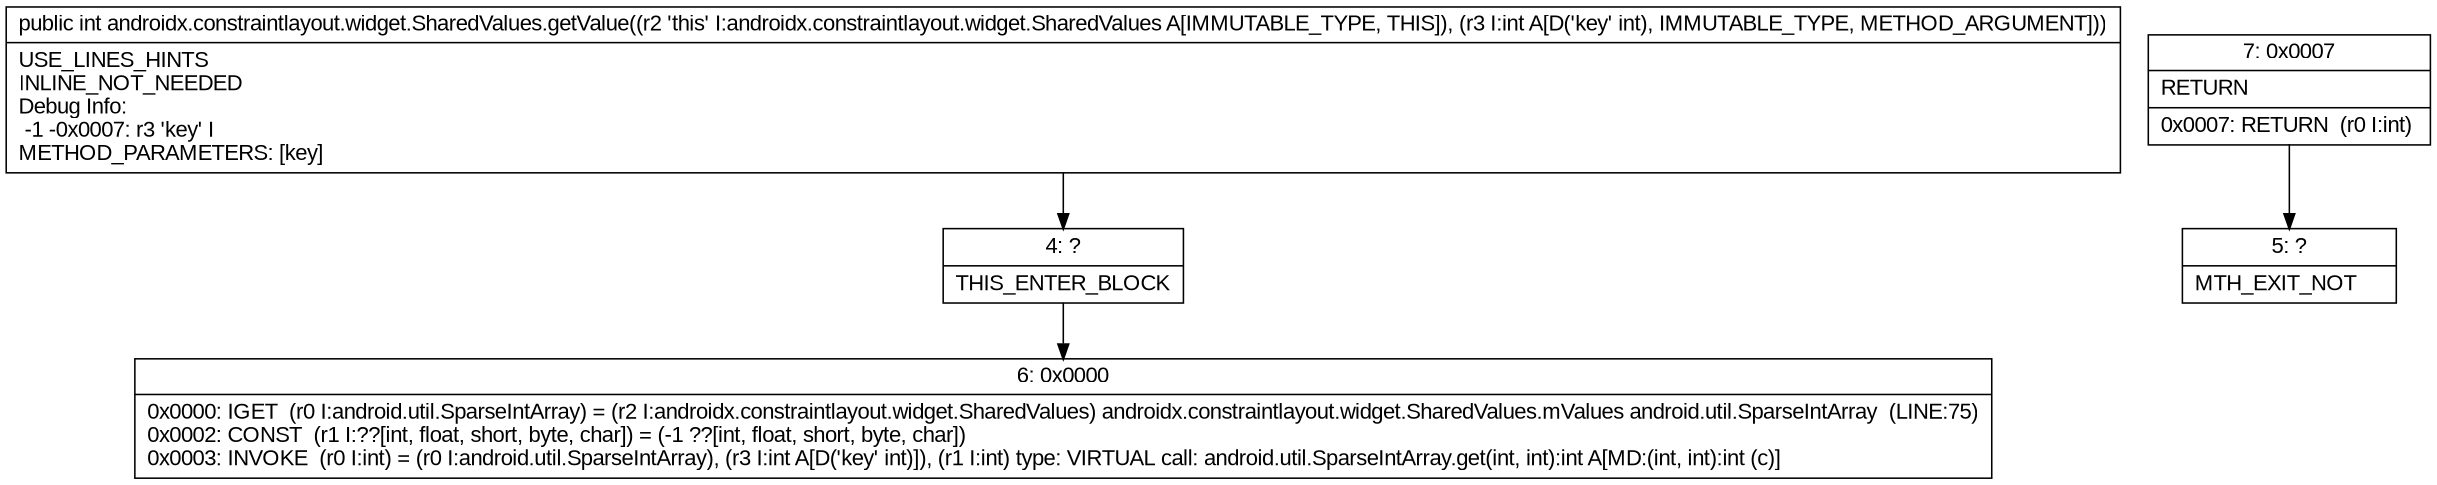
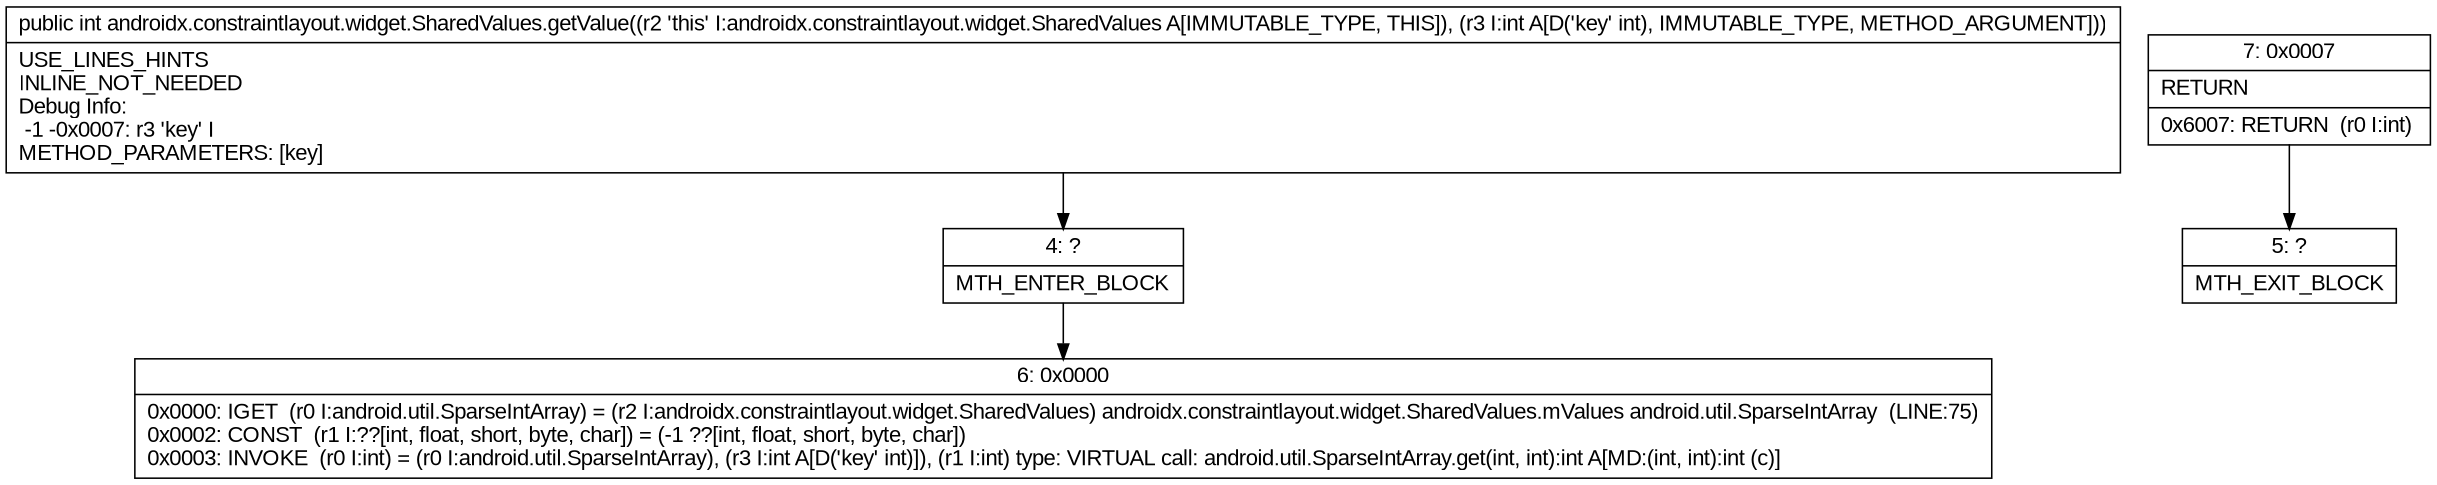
node "7: 0x0007": text "0x0007: RETURN  (r0 I:int)" -> "0x6007: RETURN  (r0 I:int)"
node "4: ?": text "THIS_ENTER_BLOCK" -> "MTH_ENTER_BLOCK"
node "5: ?": text "MTH_EXIT_NOT" -> "MTH_EXIT_BLOCK"
